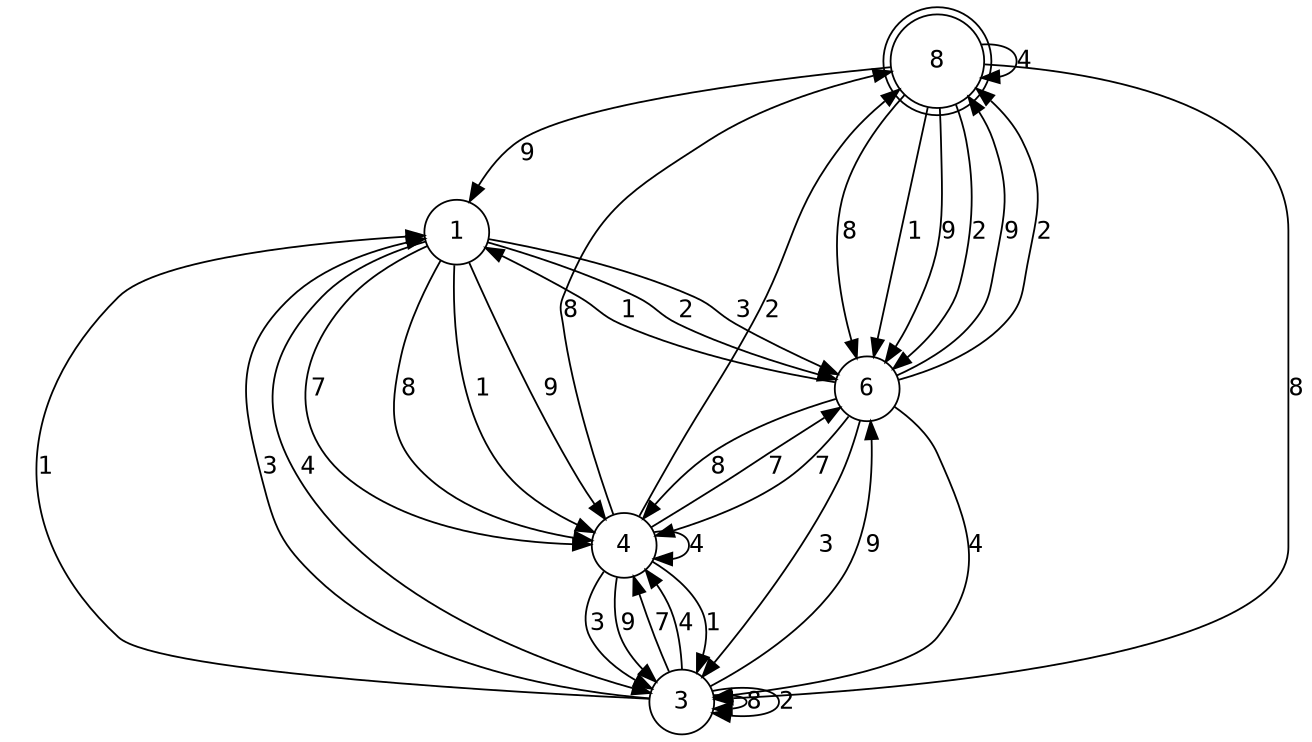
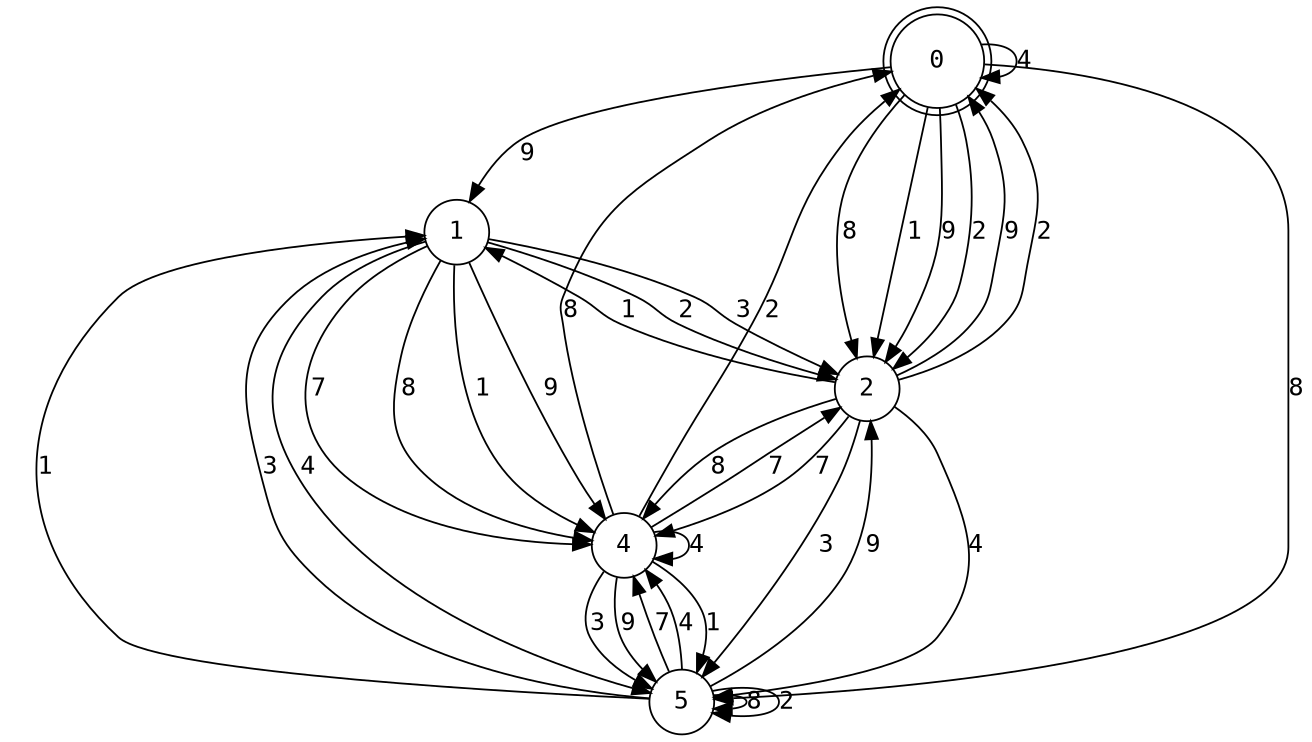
node "8": label "8" -> "0"
node "6": label "6" -> "2"
node "3": label "3" -> "5"
